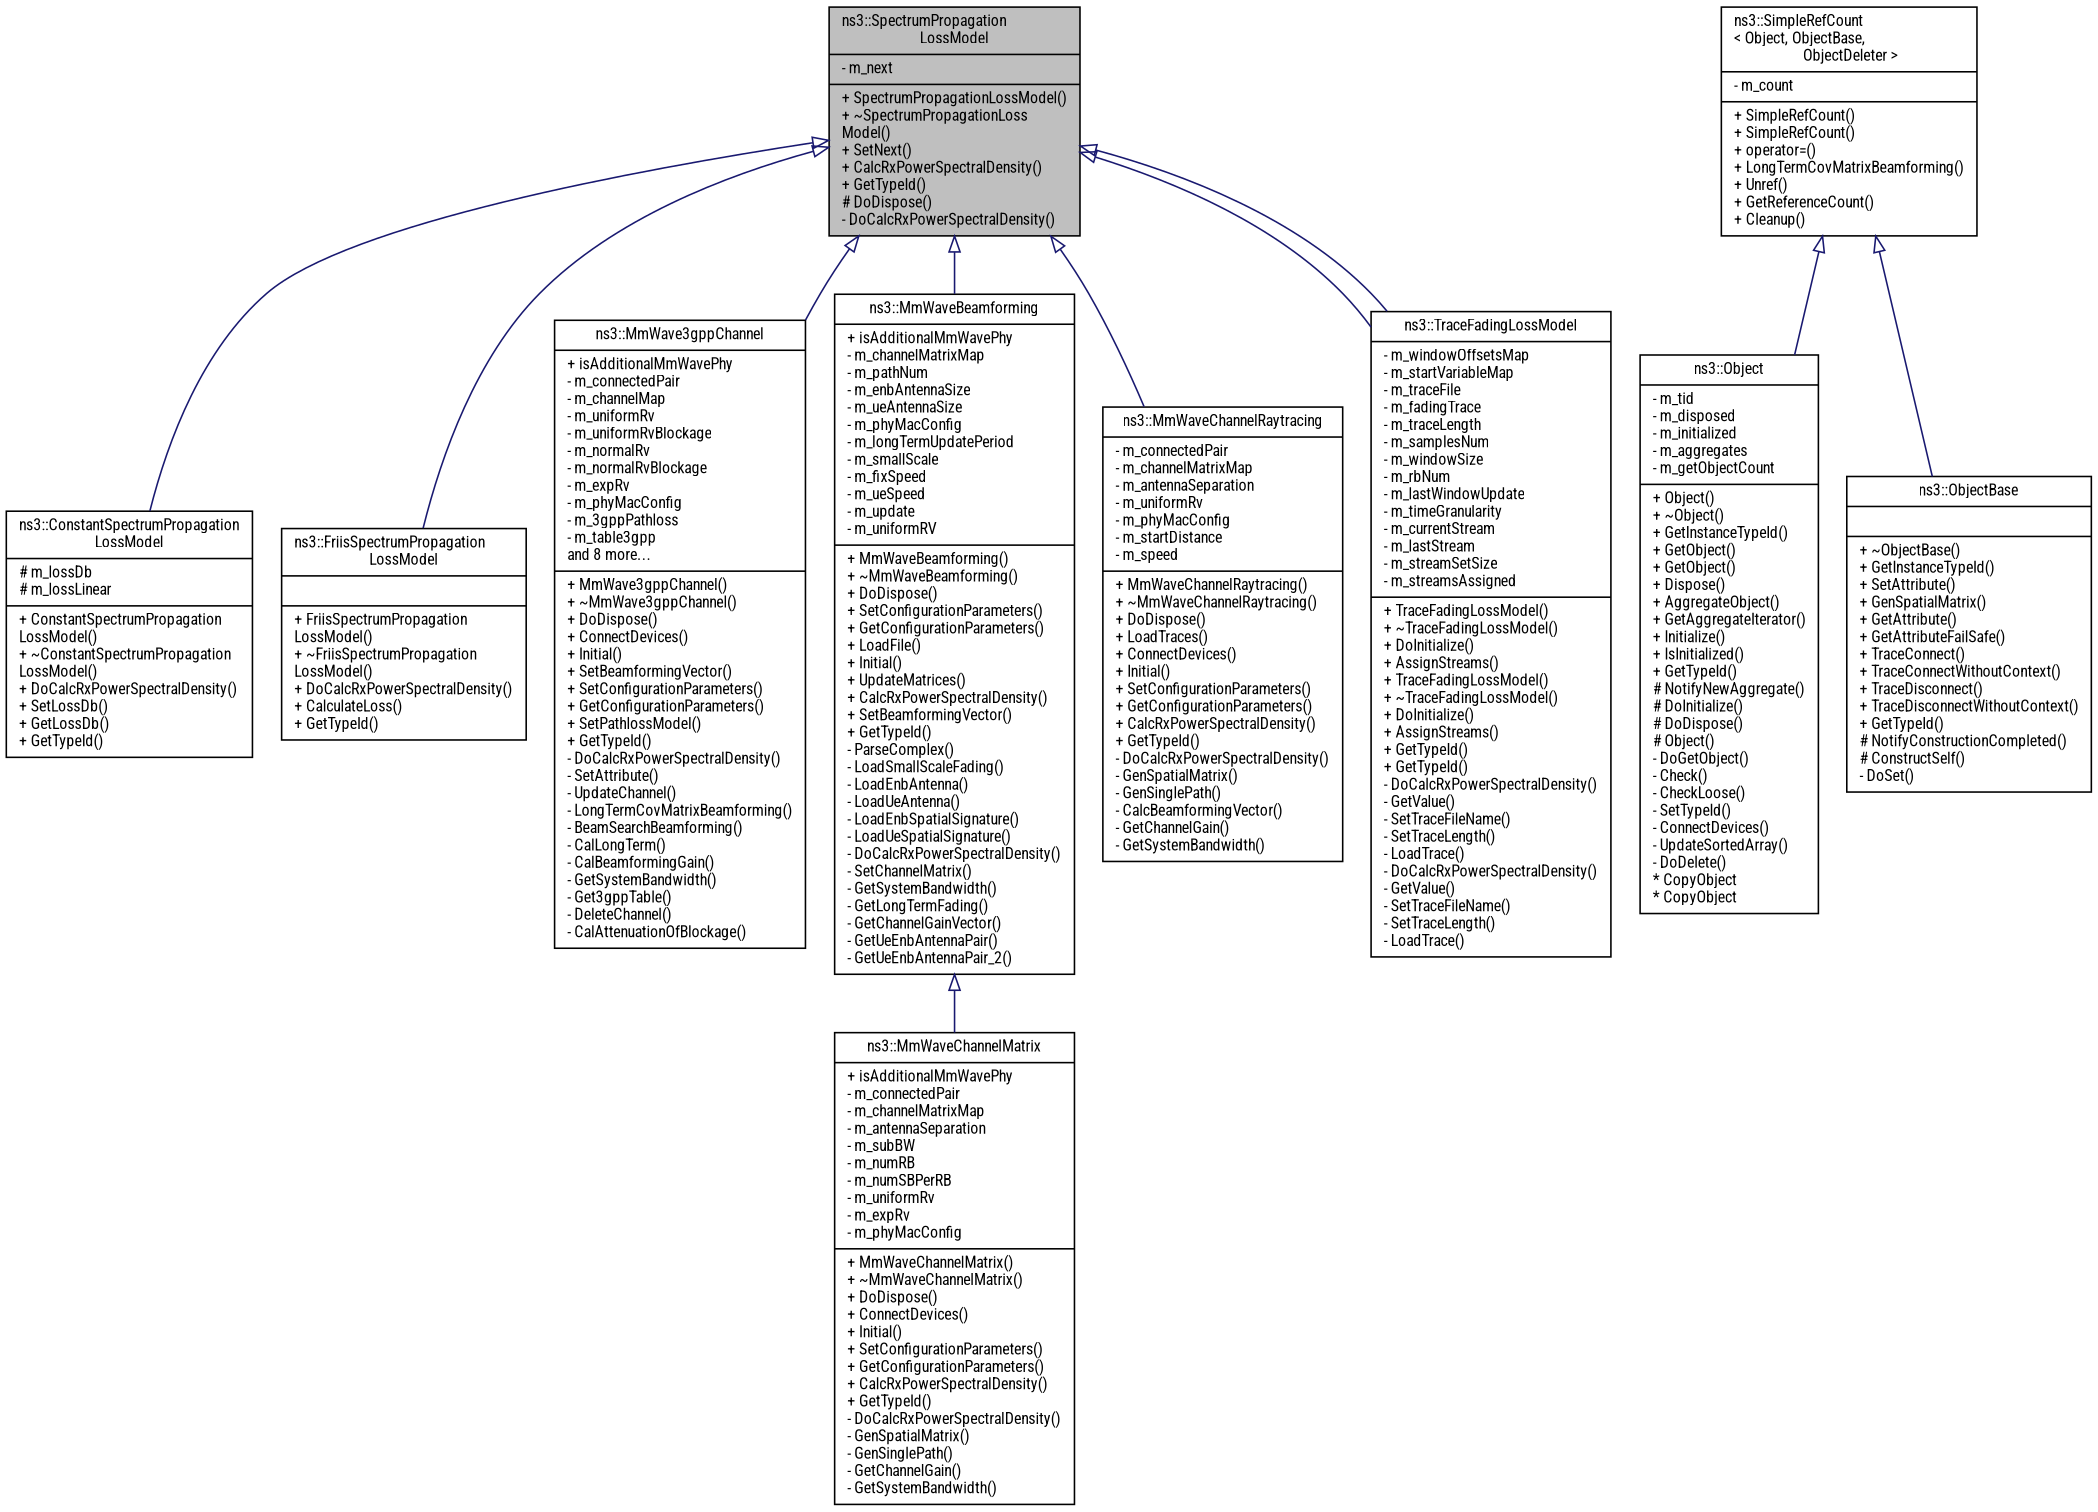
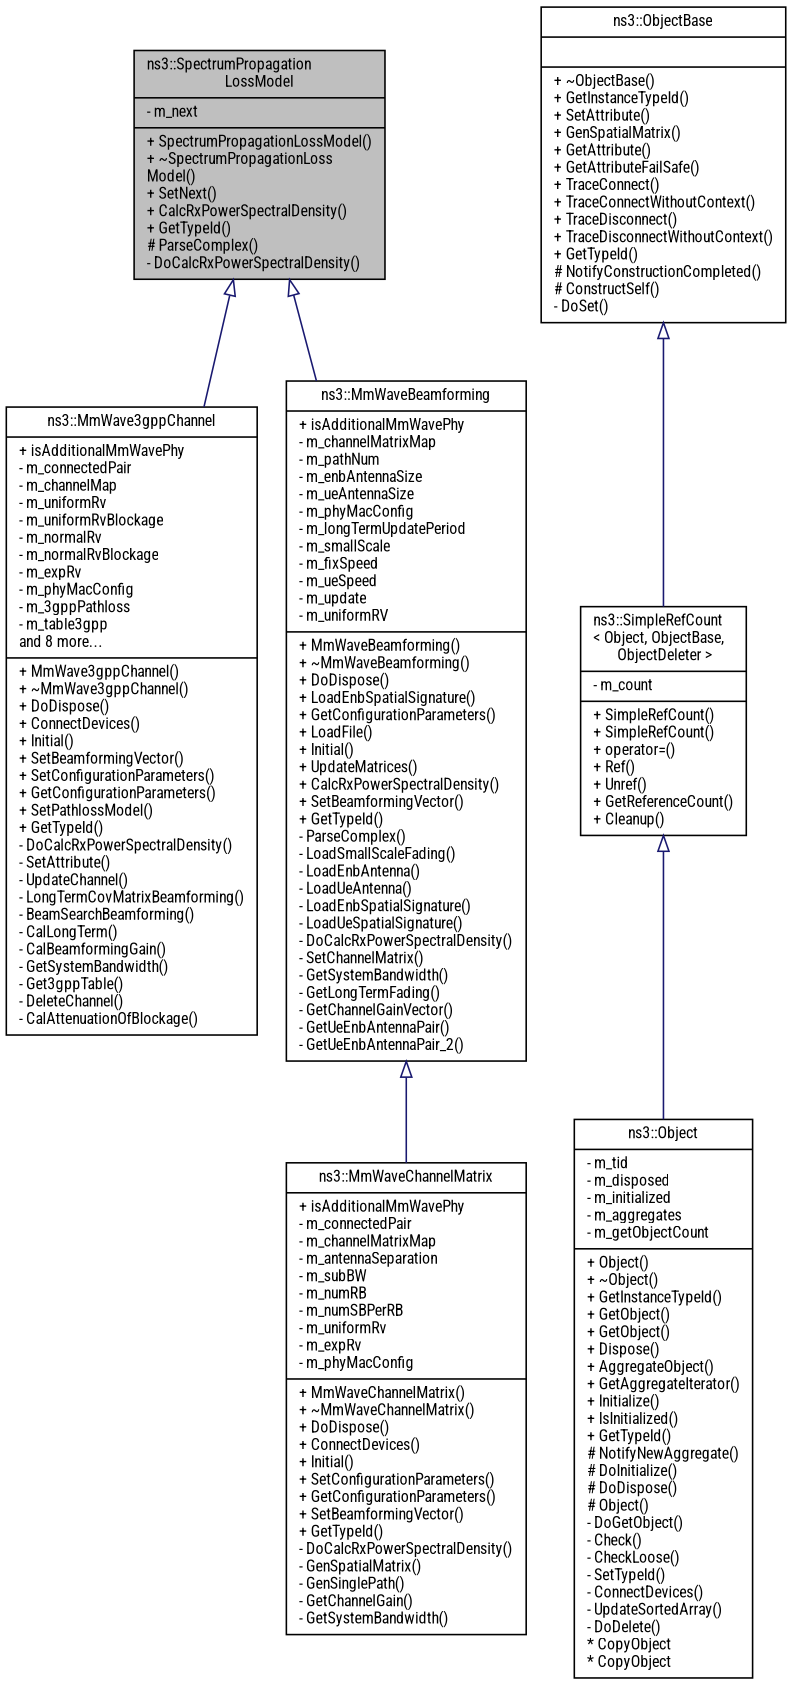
node "ns3::SimpleRefCount": text "+ LongTermCovMatrixBeamforming()" -> "+ Ref()"
node "ns3::SpectrumPropagation": text "# DoDispose()" -> "# ParseComplex()"
edge "ns3::ObjectBase" -> "ns3::SimpleRefCount": reversed
node "ns3::MmWaveBeamforming": text "+ SetConfigurationParameters()" -> "+ LoadEnbSpatialSignature()"
node "ns3::ConstantSpectrumPropagation": removed
node "ns3::FriisSpectrumPropagation": removed
node "ns3::MmWaveChannelRaytracing": removed
node "ns3::TraceFadingLossModel": removed
node "ns3::MmWaveChannelMatrix": text "+ CalcRxPowerSpectralDensity()" -> "+ SetBeamformingVector()"
